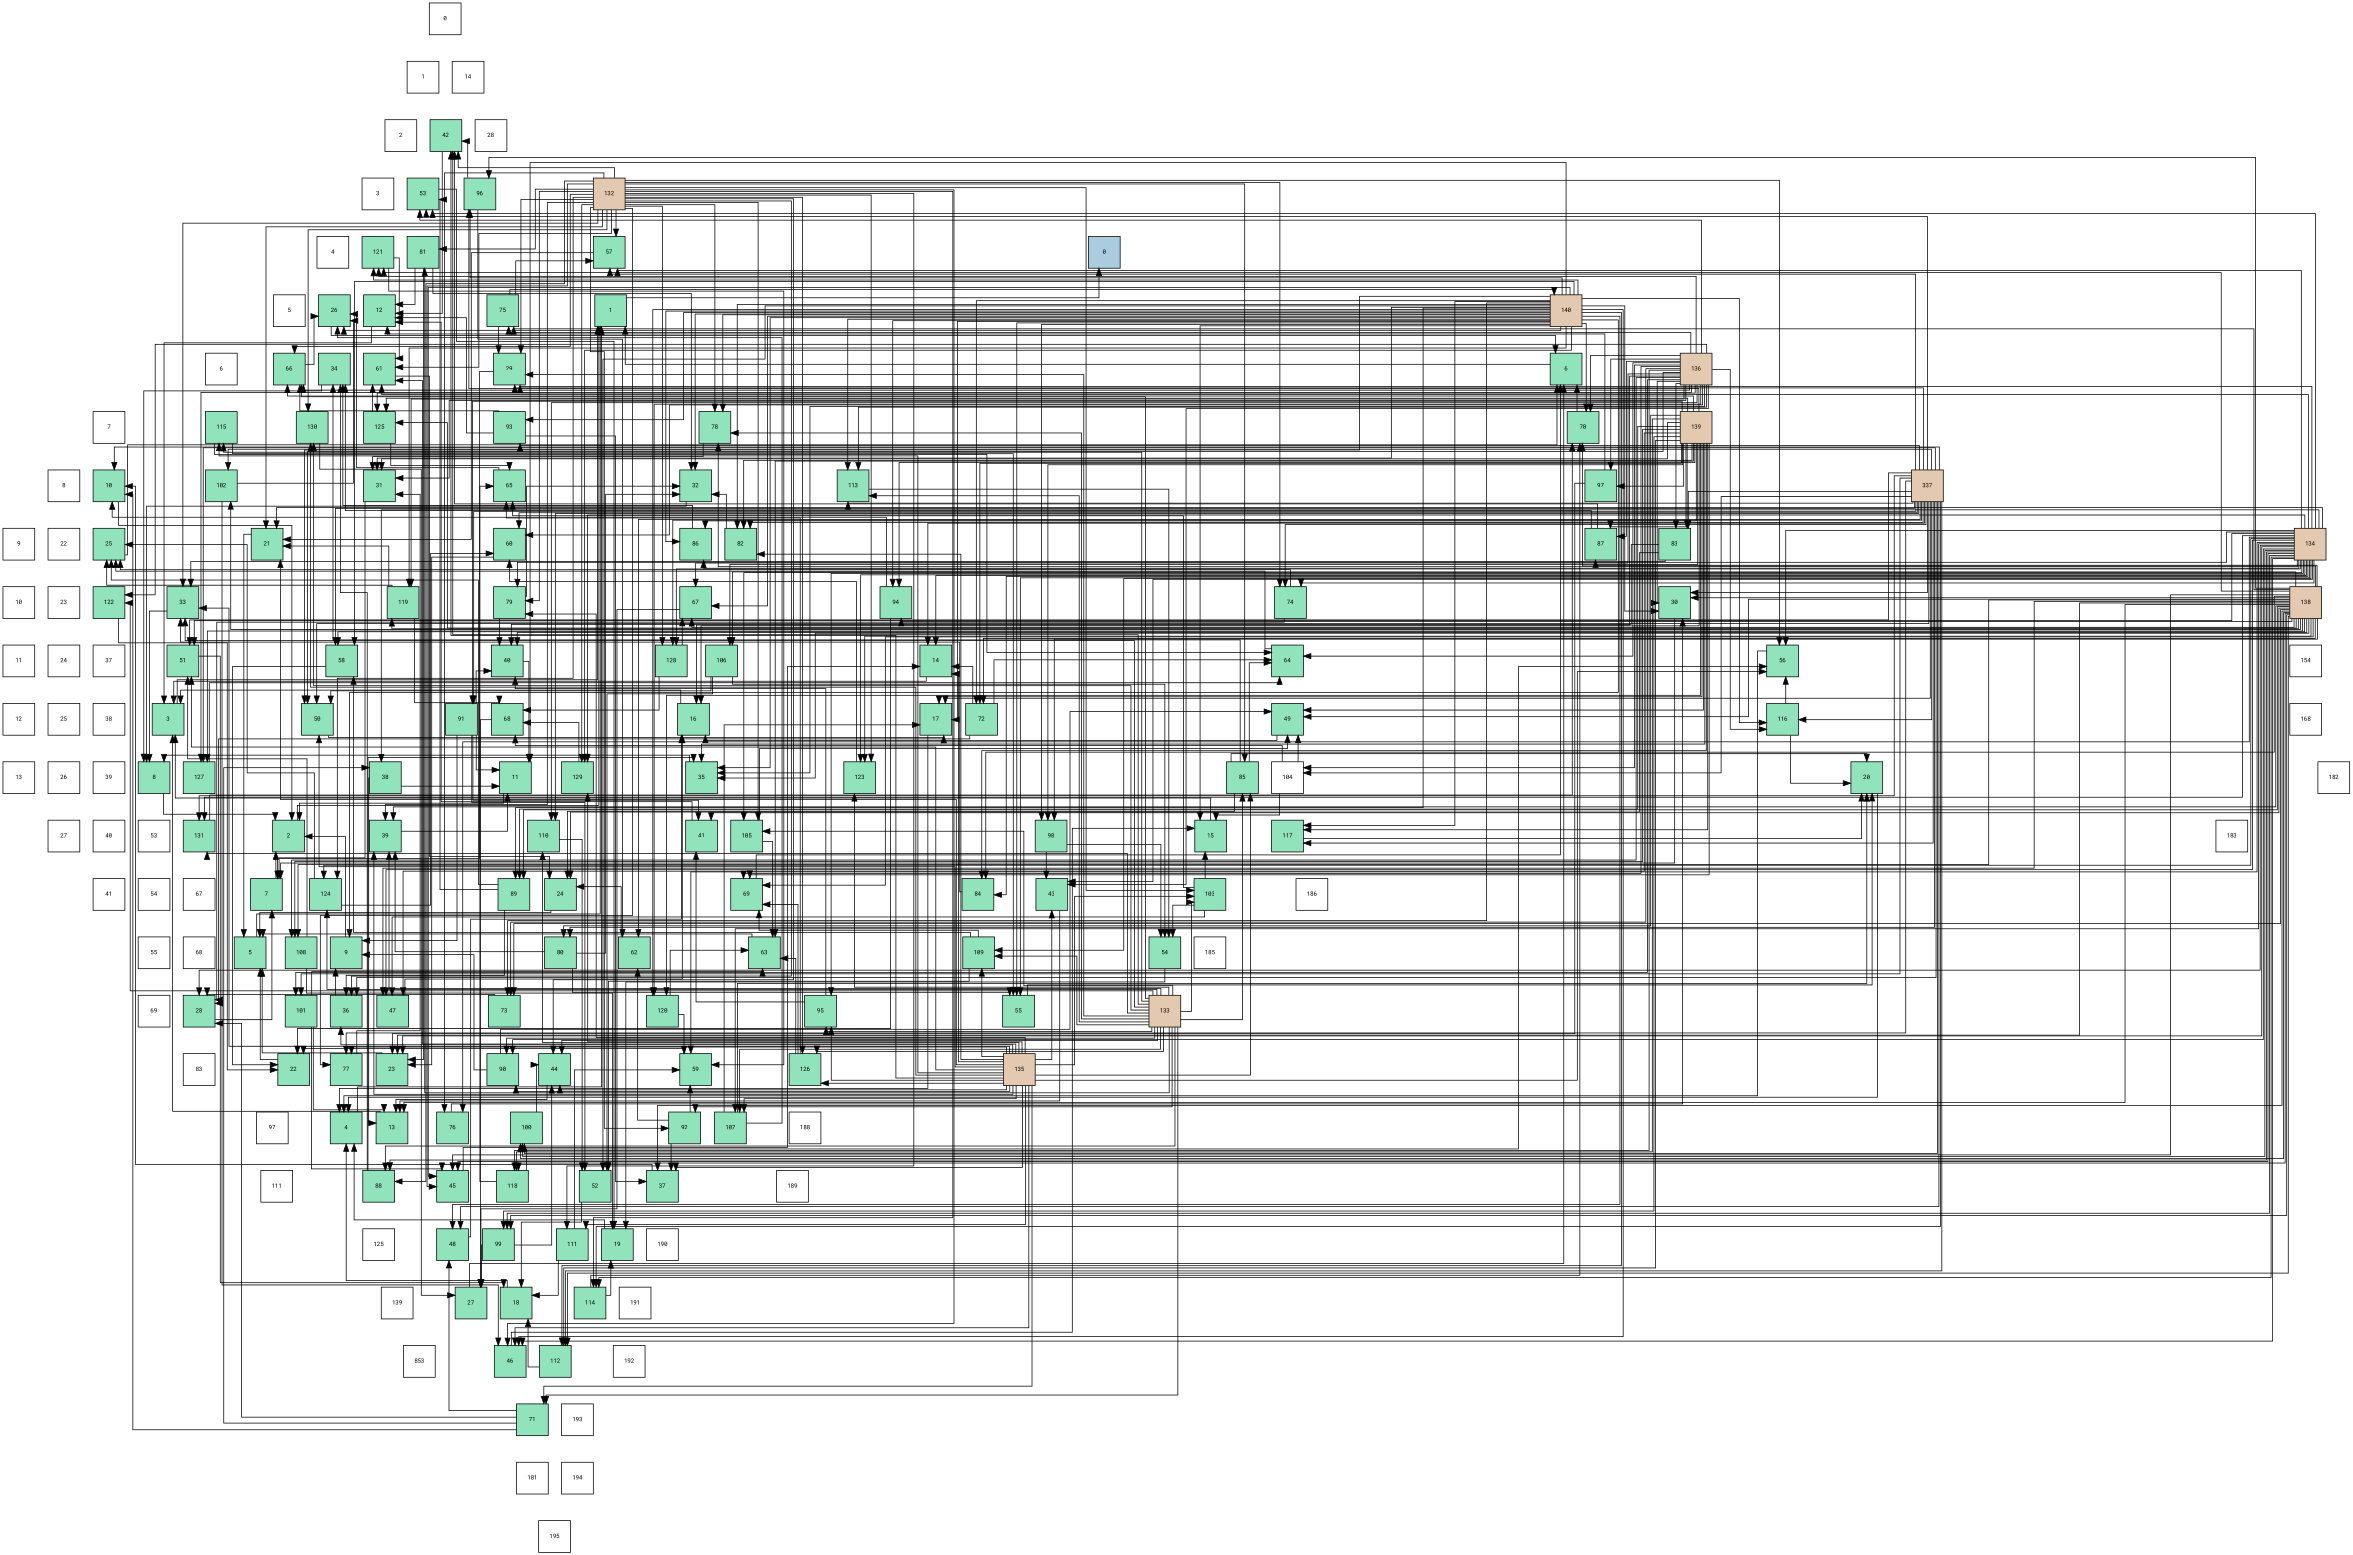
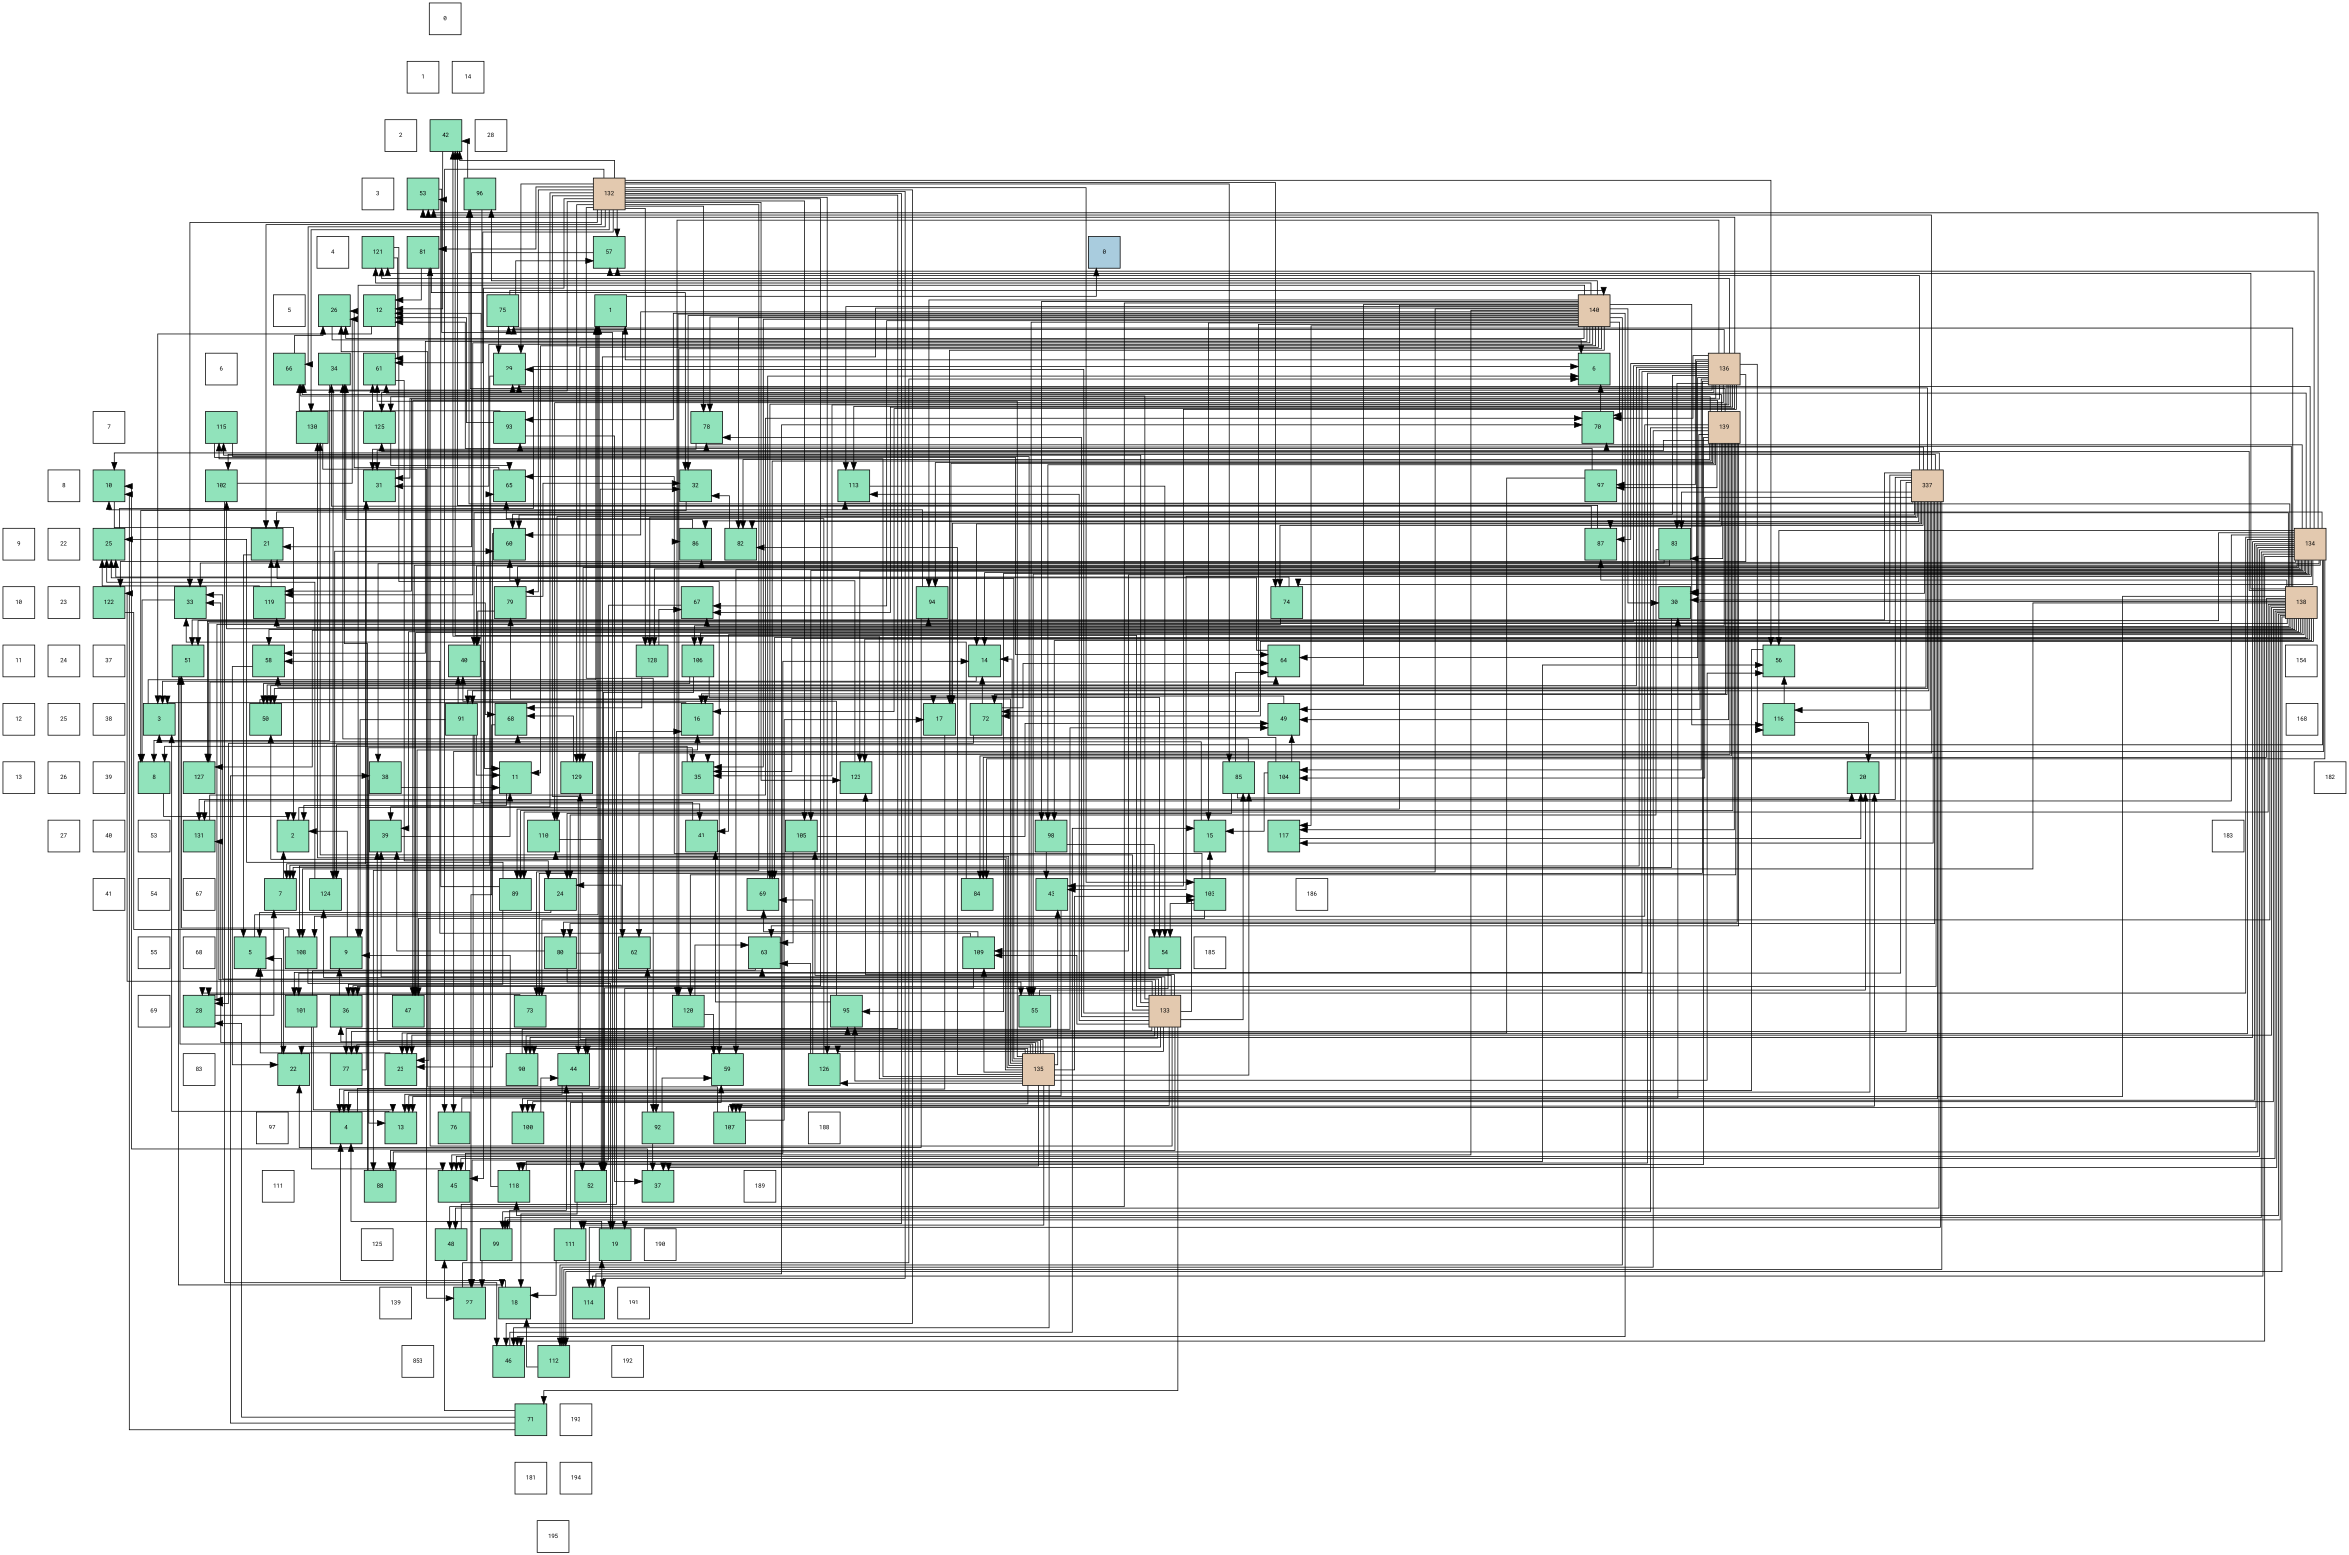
edge "140" -> "60": added
node "104": fillcolor #ffffff -> #91e3bb
edge "135" -> "71": removed
